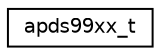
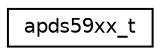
node "apds99xx_t": label "apds99xx_t" -> "apds59xx_t"
